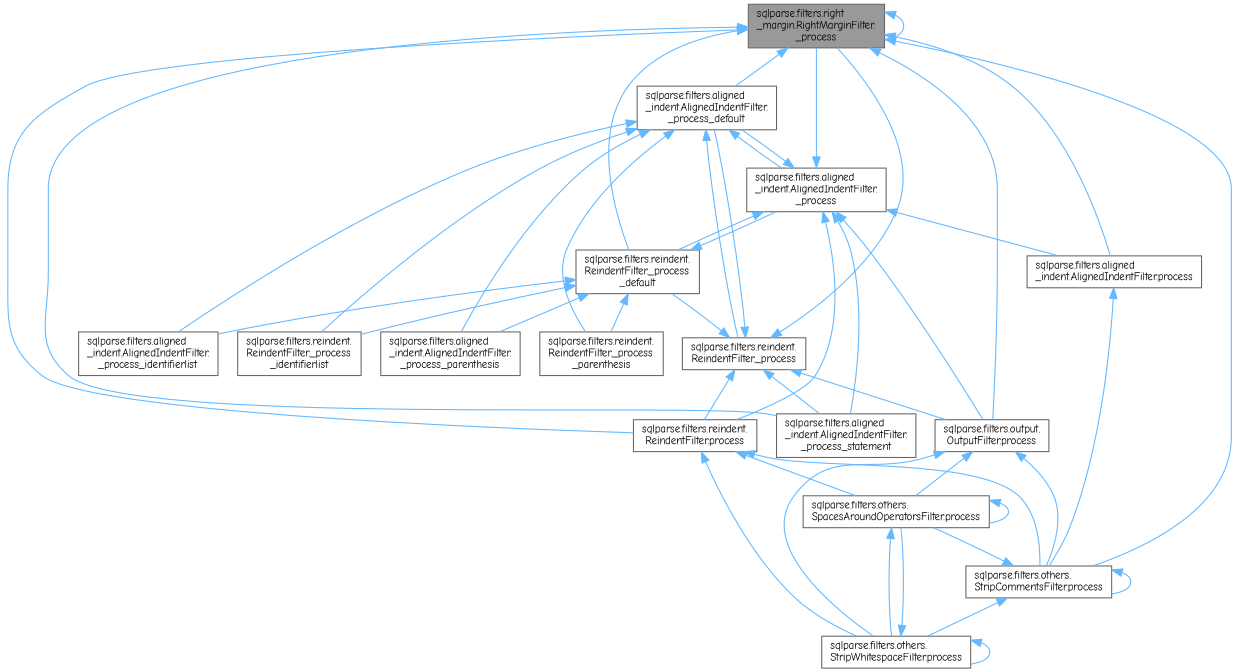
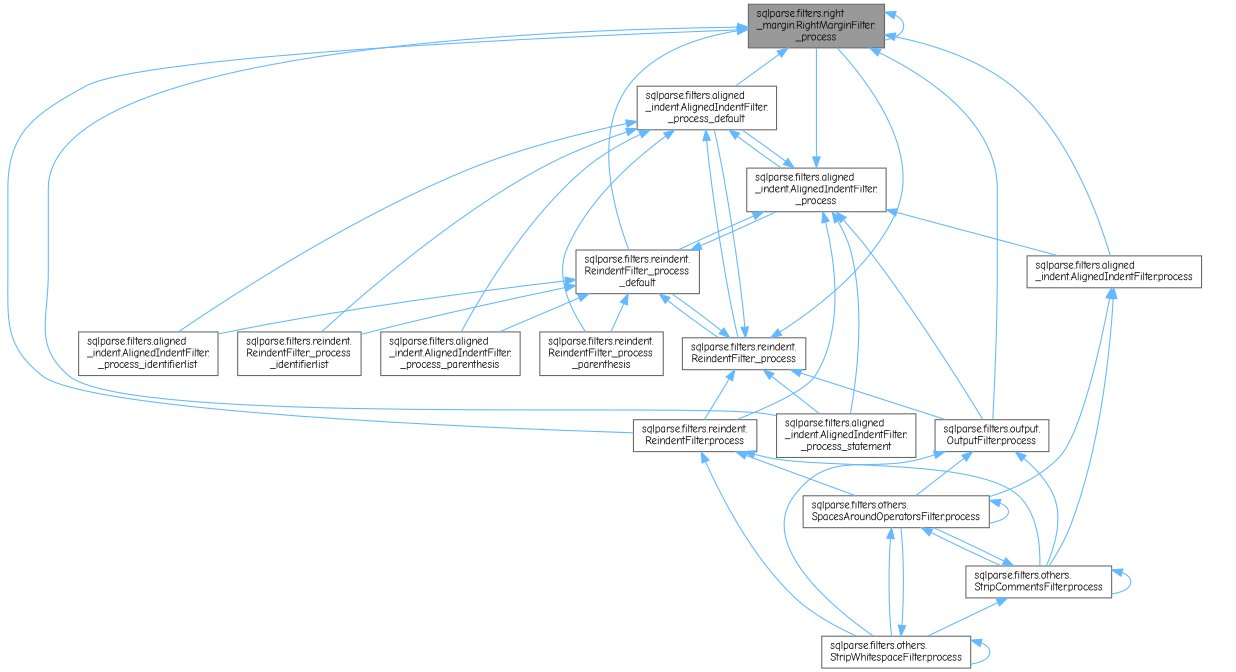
edge "sqlparse.filters.others. StripCommentsFilter.process" -> "sqlparse.filters.right _margin.RightMarginFilter. _process": now "sqlparse.filters.others. StripCommentsFilter.process" -> "sqlparse.filters.others. SpacesAroundOperatorsFilter.process"
edge "sqlparse.filters.reindent. ReindentFilter._process" -> "sqlparse.filters.reindent. ReindentFilter._process _default": added
edge "sqlparse.filters.others. SpacesAroundOperatorsFilter.process" -> "sqlparse.filters.aligned _indent.AlignedIndentFilter.process": added
